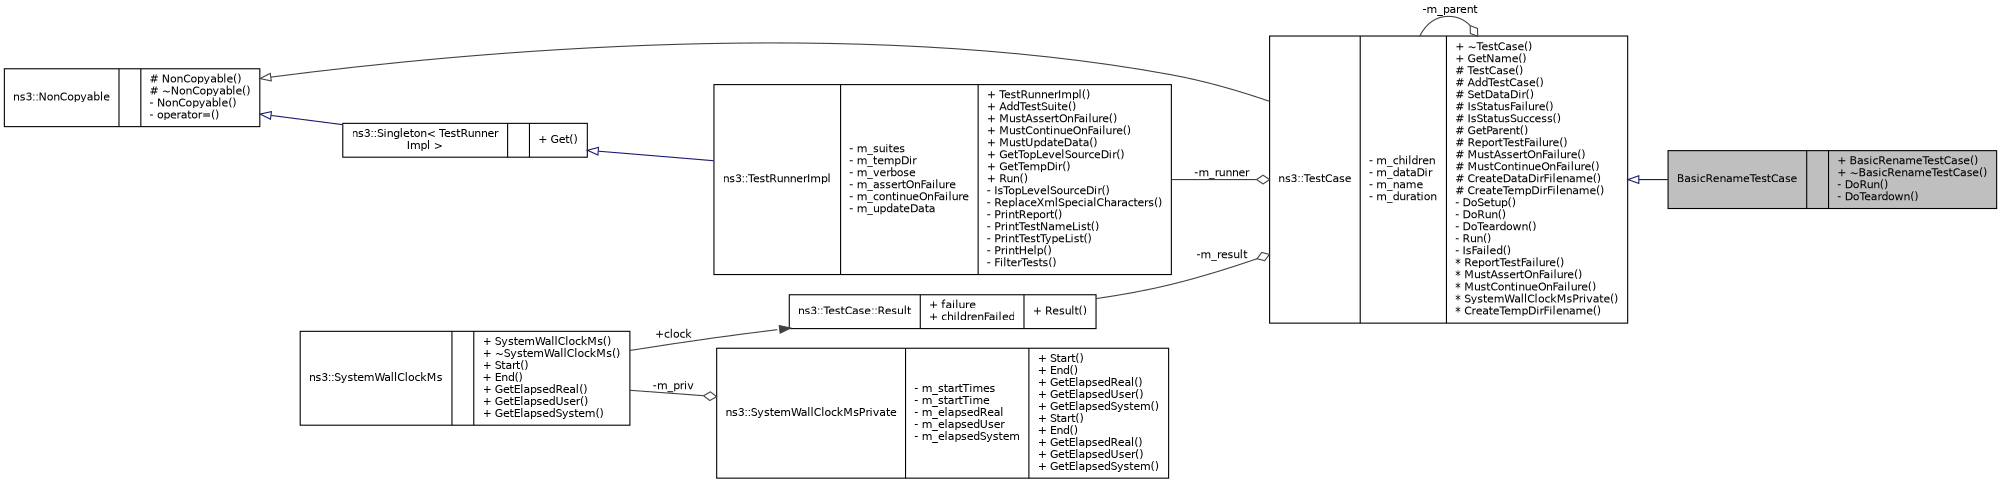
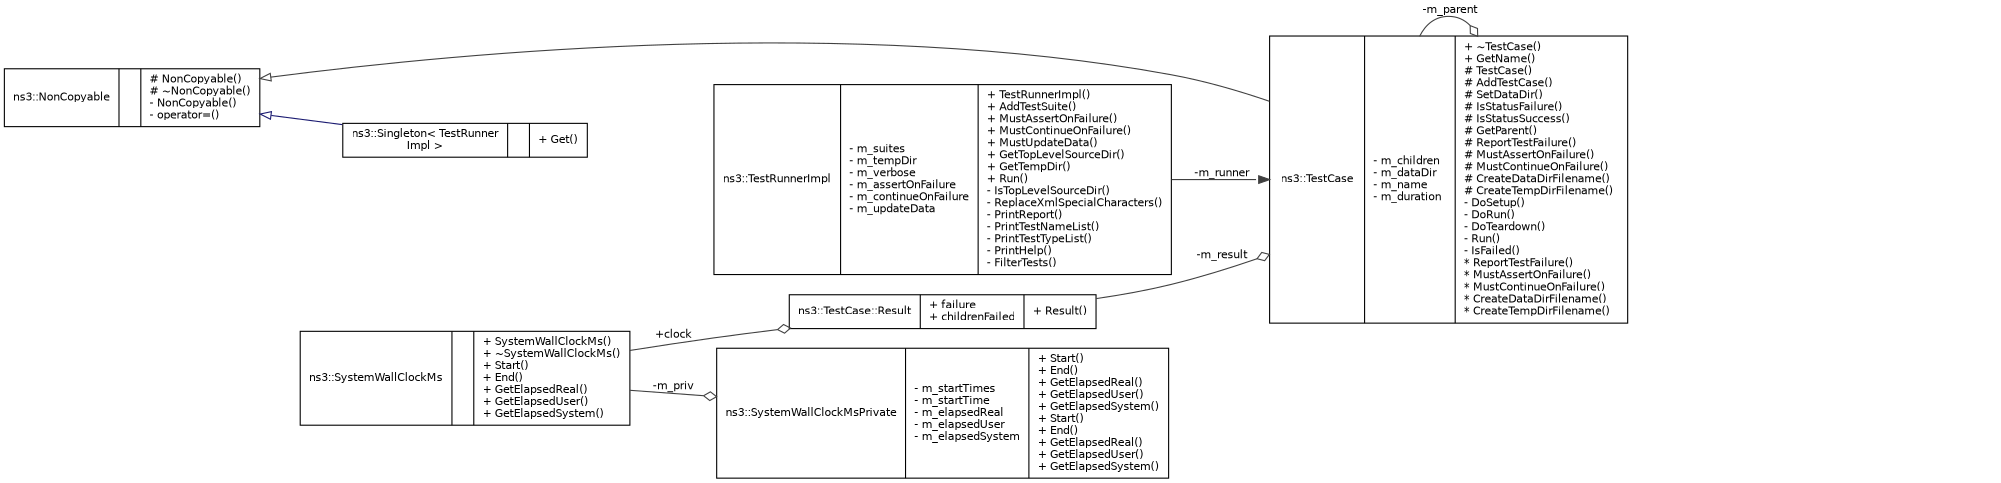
edge "ns3::TestRunnerImpl" -> "ns3::Singleton< TestRunner": removed
edge "ns3::TestRunnerImpl" -> "ns3::TestCase": arrowhead odiamond -> normal
node "BasicRenameTestCase": removed
node "ns3::TestCase": text "* SystemWallClockMsPrivate()" -> "* CreateDataDirFilename()"
edge "ns3::SystemWallClockMs" -> "ns3::TestCase::Result": arrowhead normal -> odiamond
